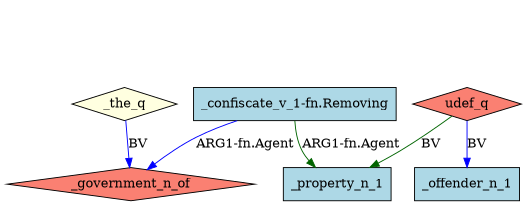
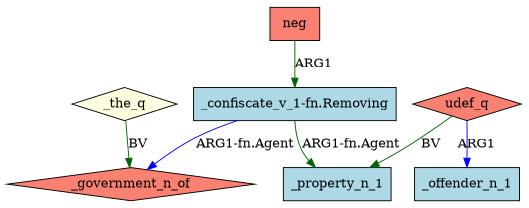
node "neg": added
edge "_the_q" -> "_government_n_of": color blue -> darkgreen
edge "udef_q" -> "_offender_n_1": label "BV" -> "ARG1"
